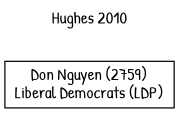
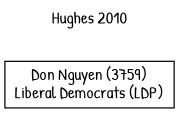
node "Don Nguyen (2759) Liberal Democrats (LDP)": label "Don Nguyen (2759) Liberal Democrats (LDP)" -> "Don Nguyen (3759) Liberal Democrats (LDP)"
